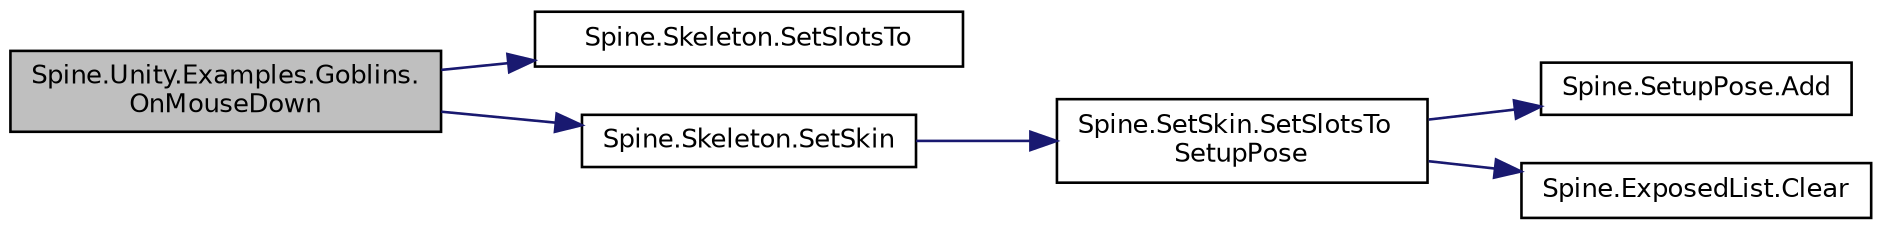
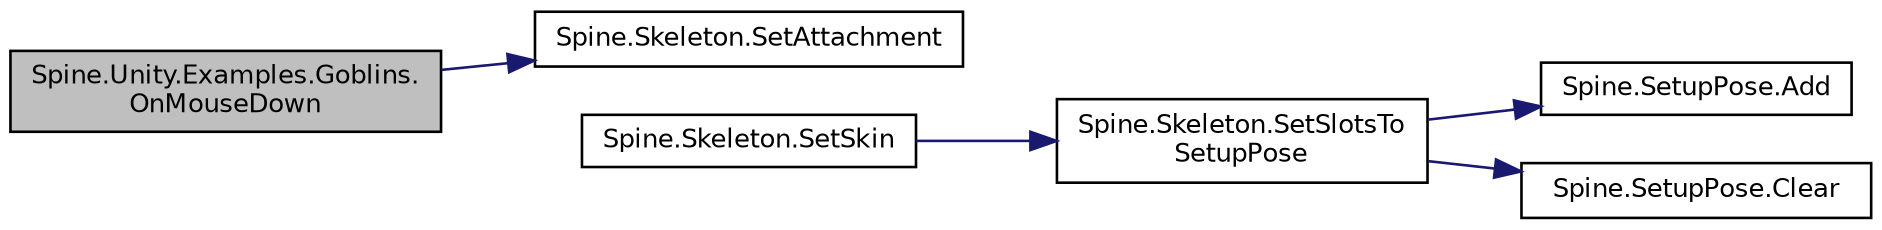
node "Spine.Skeleton.SetSlotsTo": label "Spine.Skeleton.SetSlotsTo" -> "Spine.Skeleton.SetAttachment"
edge "Spine.Unity.Examples.Goblins. OnMouseDown" -> "Spine.Skeleton.SetSkin": removed
node "Spine.SetSkin.SetSlotsTo SetupPose": label "Spine.SetSkin.SetSlotsTo SetupPose" -> "Spine.Skeleton.SetSlotsTo SetupPose"
node "Spine.ExposedList.Clear": label "Spine.ExposedList.Clear" -> "Spine.SetupPose.Clear"
